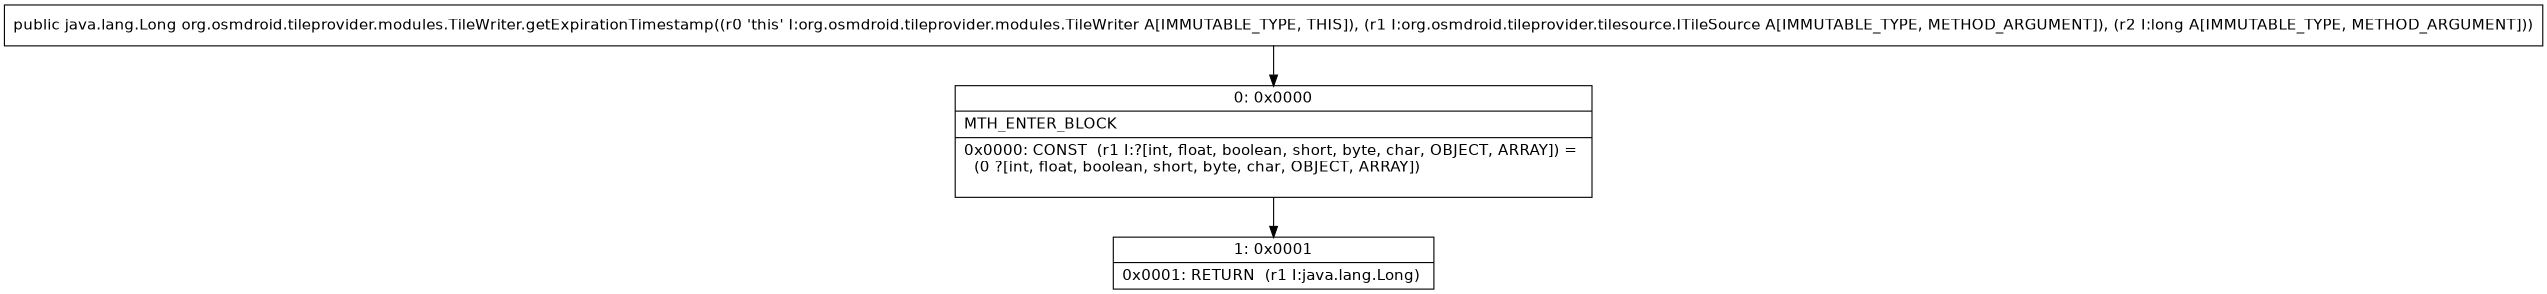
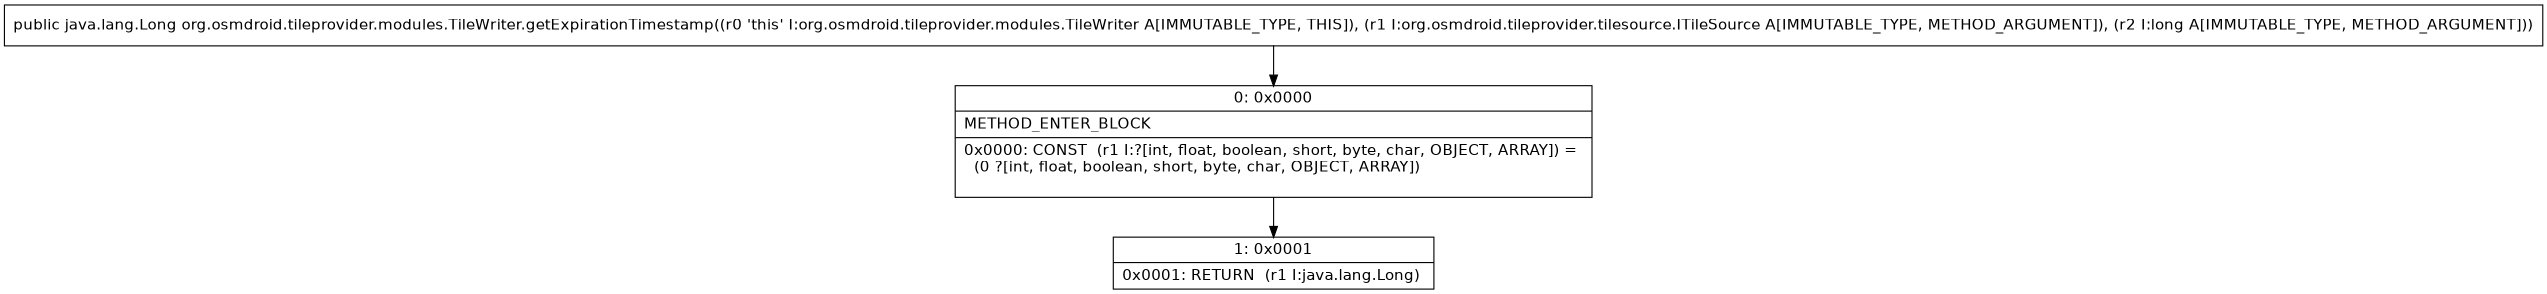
node "0: 0x0000": text "MTH_ENTER_BLOCK" -> "METHOD_ENTER_BLOCK"
